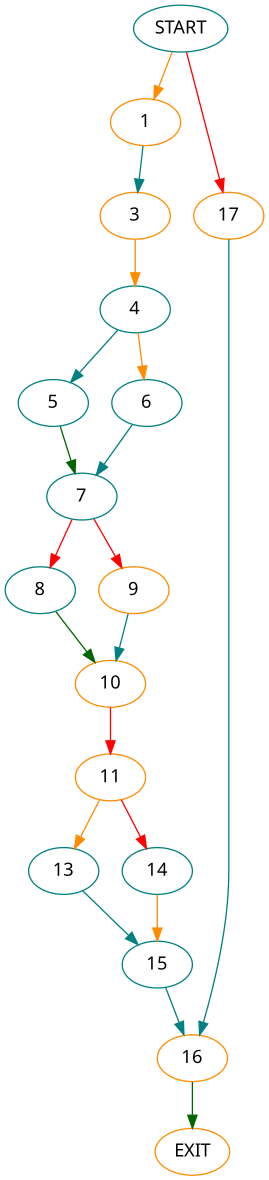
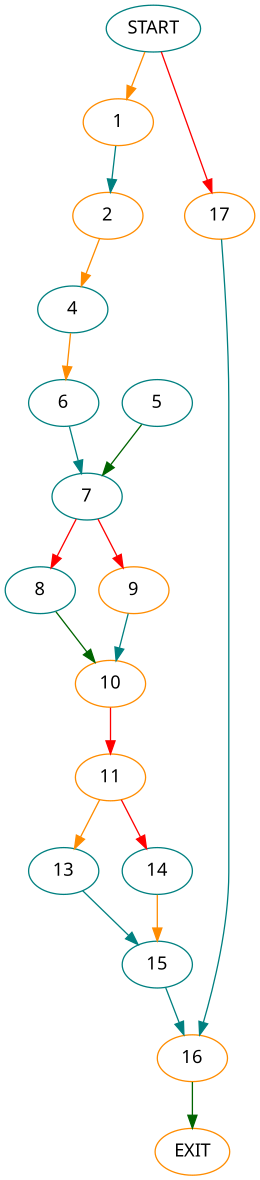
node "3": label "3" -> "2"
edge "4" -> "5": removed
